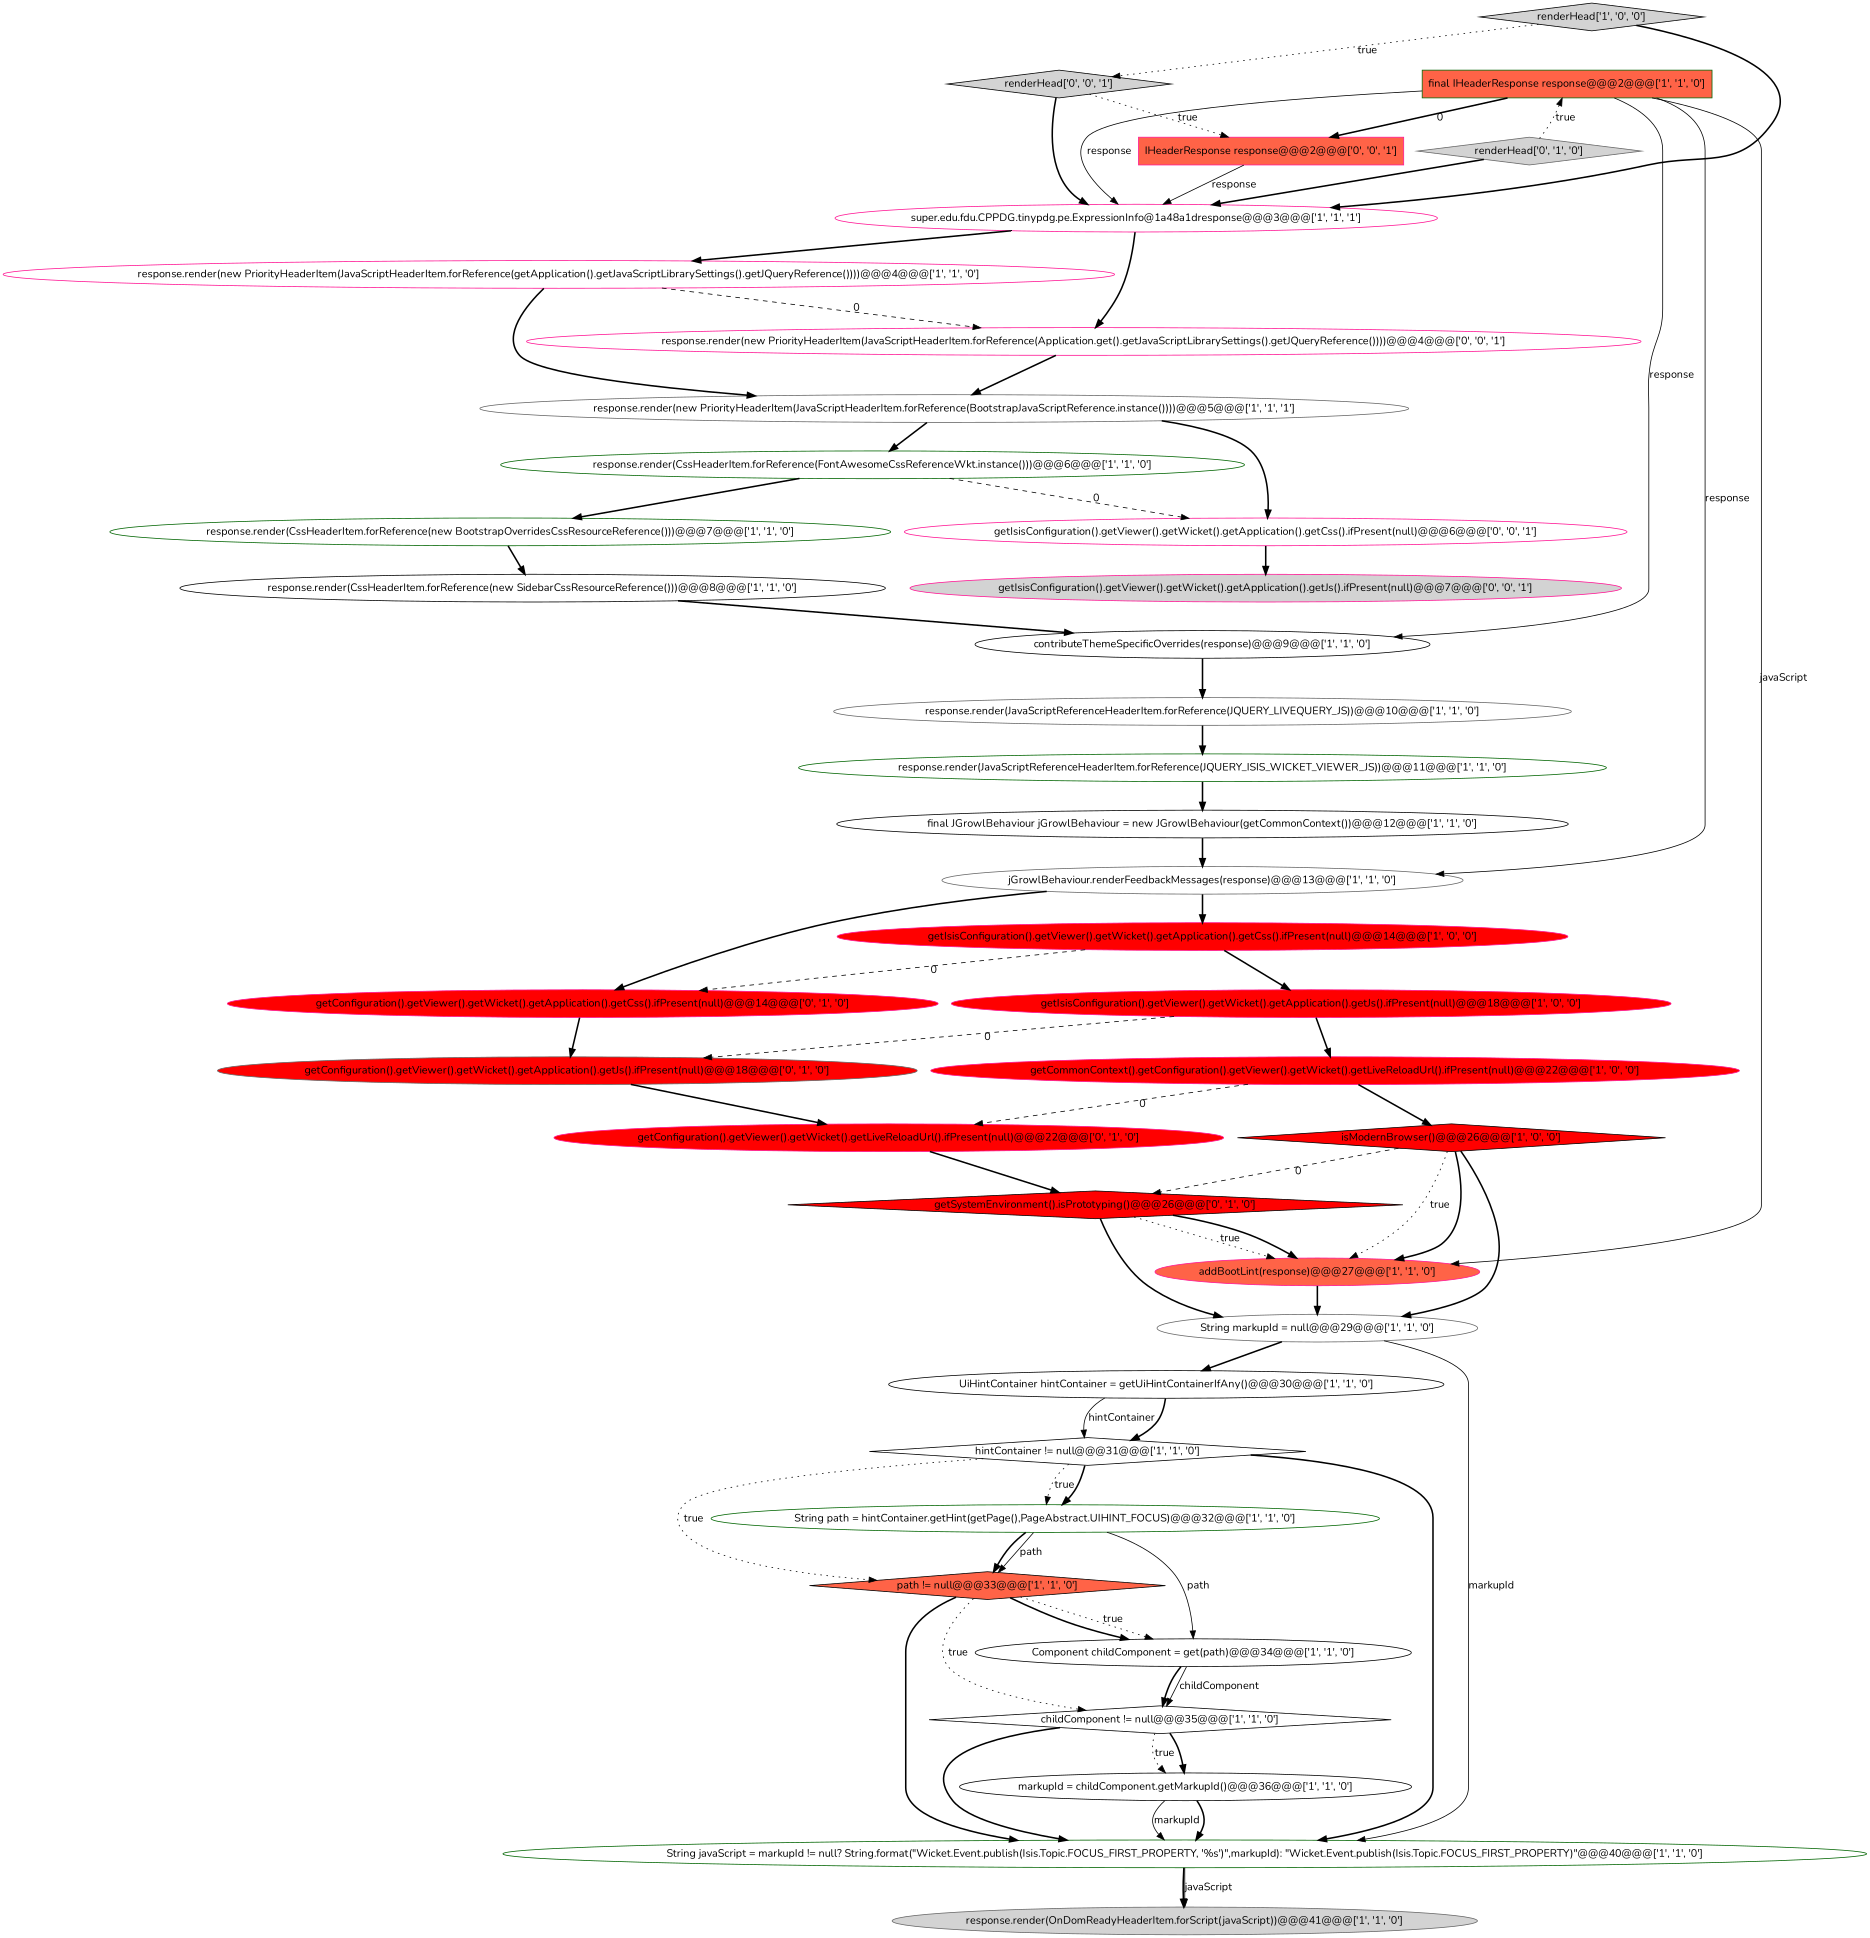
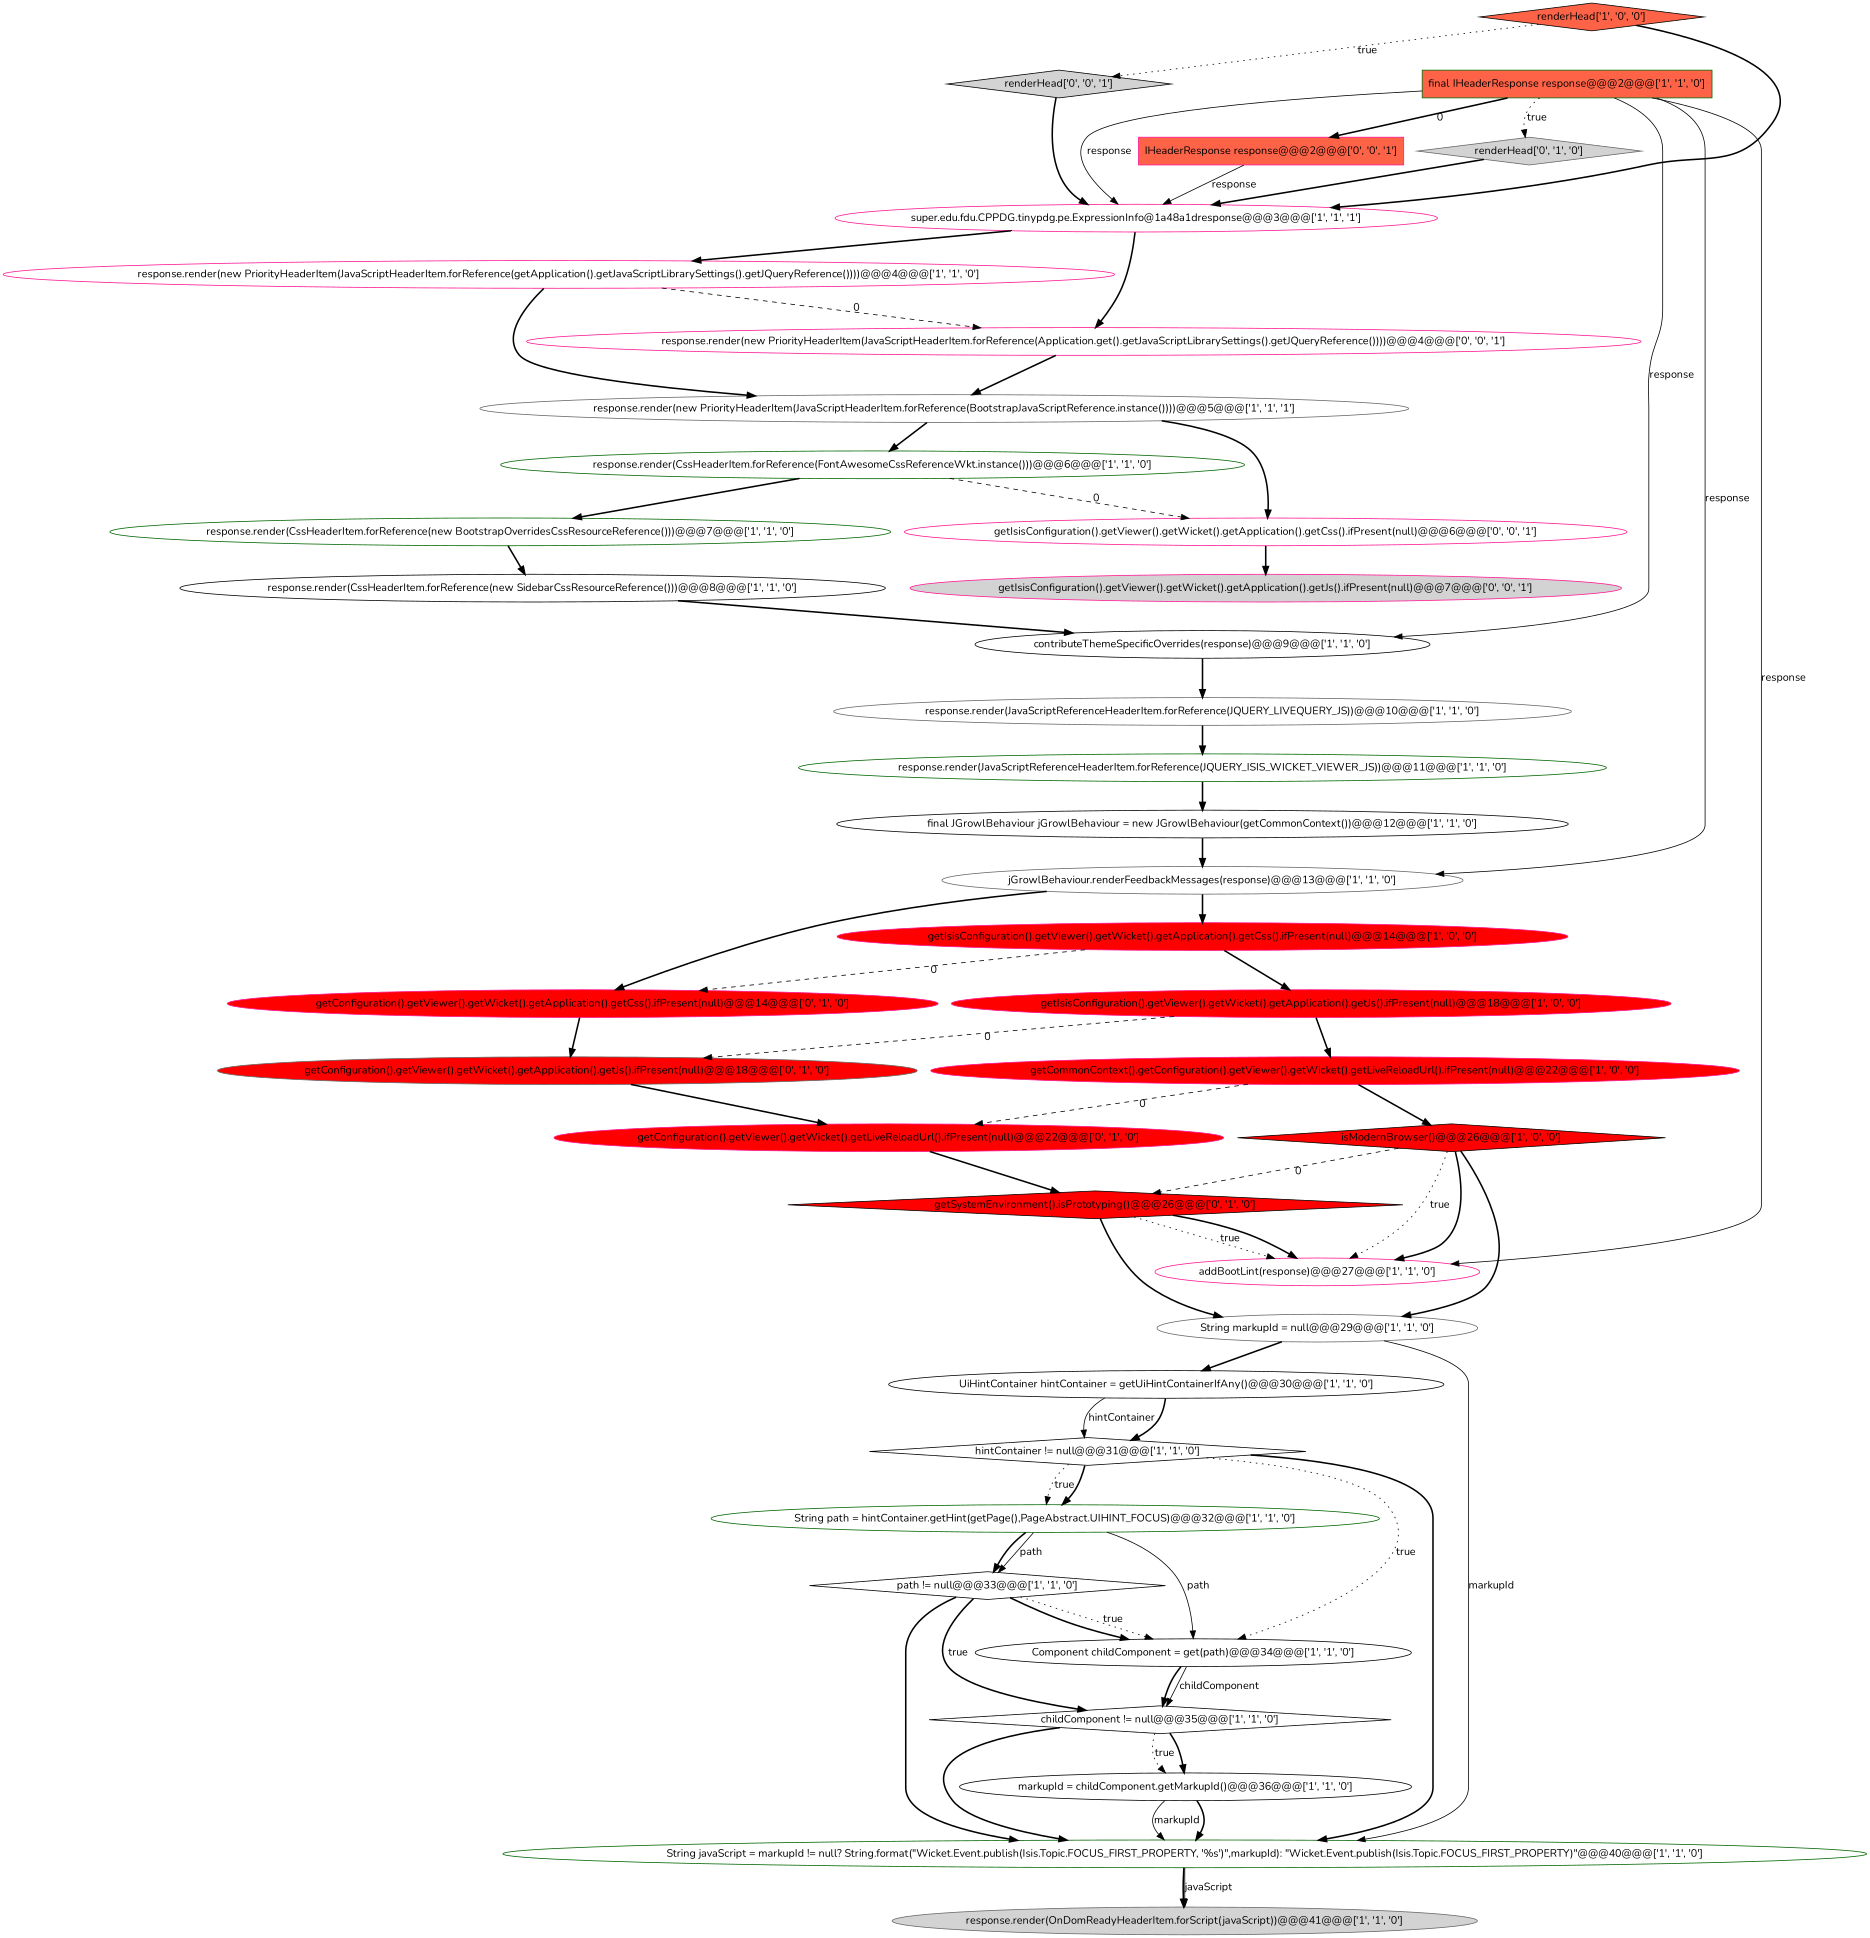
node "renderHead['1', '0', '0']": fillcolor lightgray -> tomato
edge "renderHead['0', '0', '1']" -> "IHeaderResponse response@@@2@@@['0', '0', '1']": removed, label "true"
edge "renderHead['0', '1', '0']" -> "final IHeaderResponse response@@@2@@@['1', '1', '0']": reversed
edge "final IHeaderResponse response@@@2@@@['1', '1', '0']" -> "addBootLint(response)@@@27@@@['1', '1', '0']": label "javaScript" -> "response"
node "addBootLint(response)@@@27@@@['1', '1', '0']": fillcolor tomato -> white
edge "addBootLint(response)@@@27@@@['1', '1', '0']" -> "String markupId = null@@@29@@@['1', '1', '0']": removed
edge "hintContainer != null@@@31@@@['1', '1', '0']" -> "path != null@@@33@@@['1', '1', '0']": now "hintContainer != null@@@31@@@['1', '1', '0']" -> "Component childComponent = get(path)@@@34@@@['1', '1', '0']"
node "path != null@@@33@@@['1', '1', '0']": fillcolor tomato -> white
edge "path != null@@@33@@@['1', '1', '0']" -> "childComponent != null@@@35@@@['1', '1', '0']": style dotted -> bold
